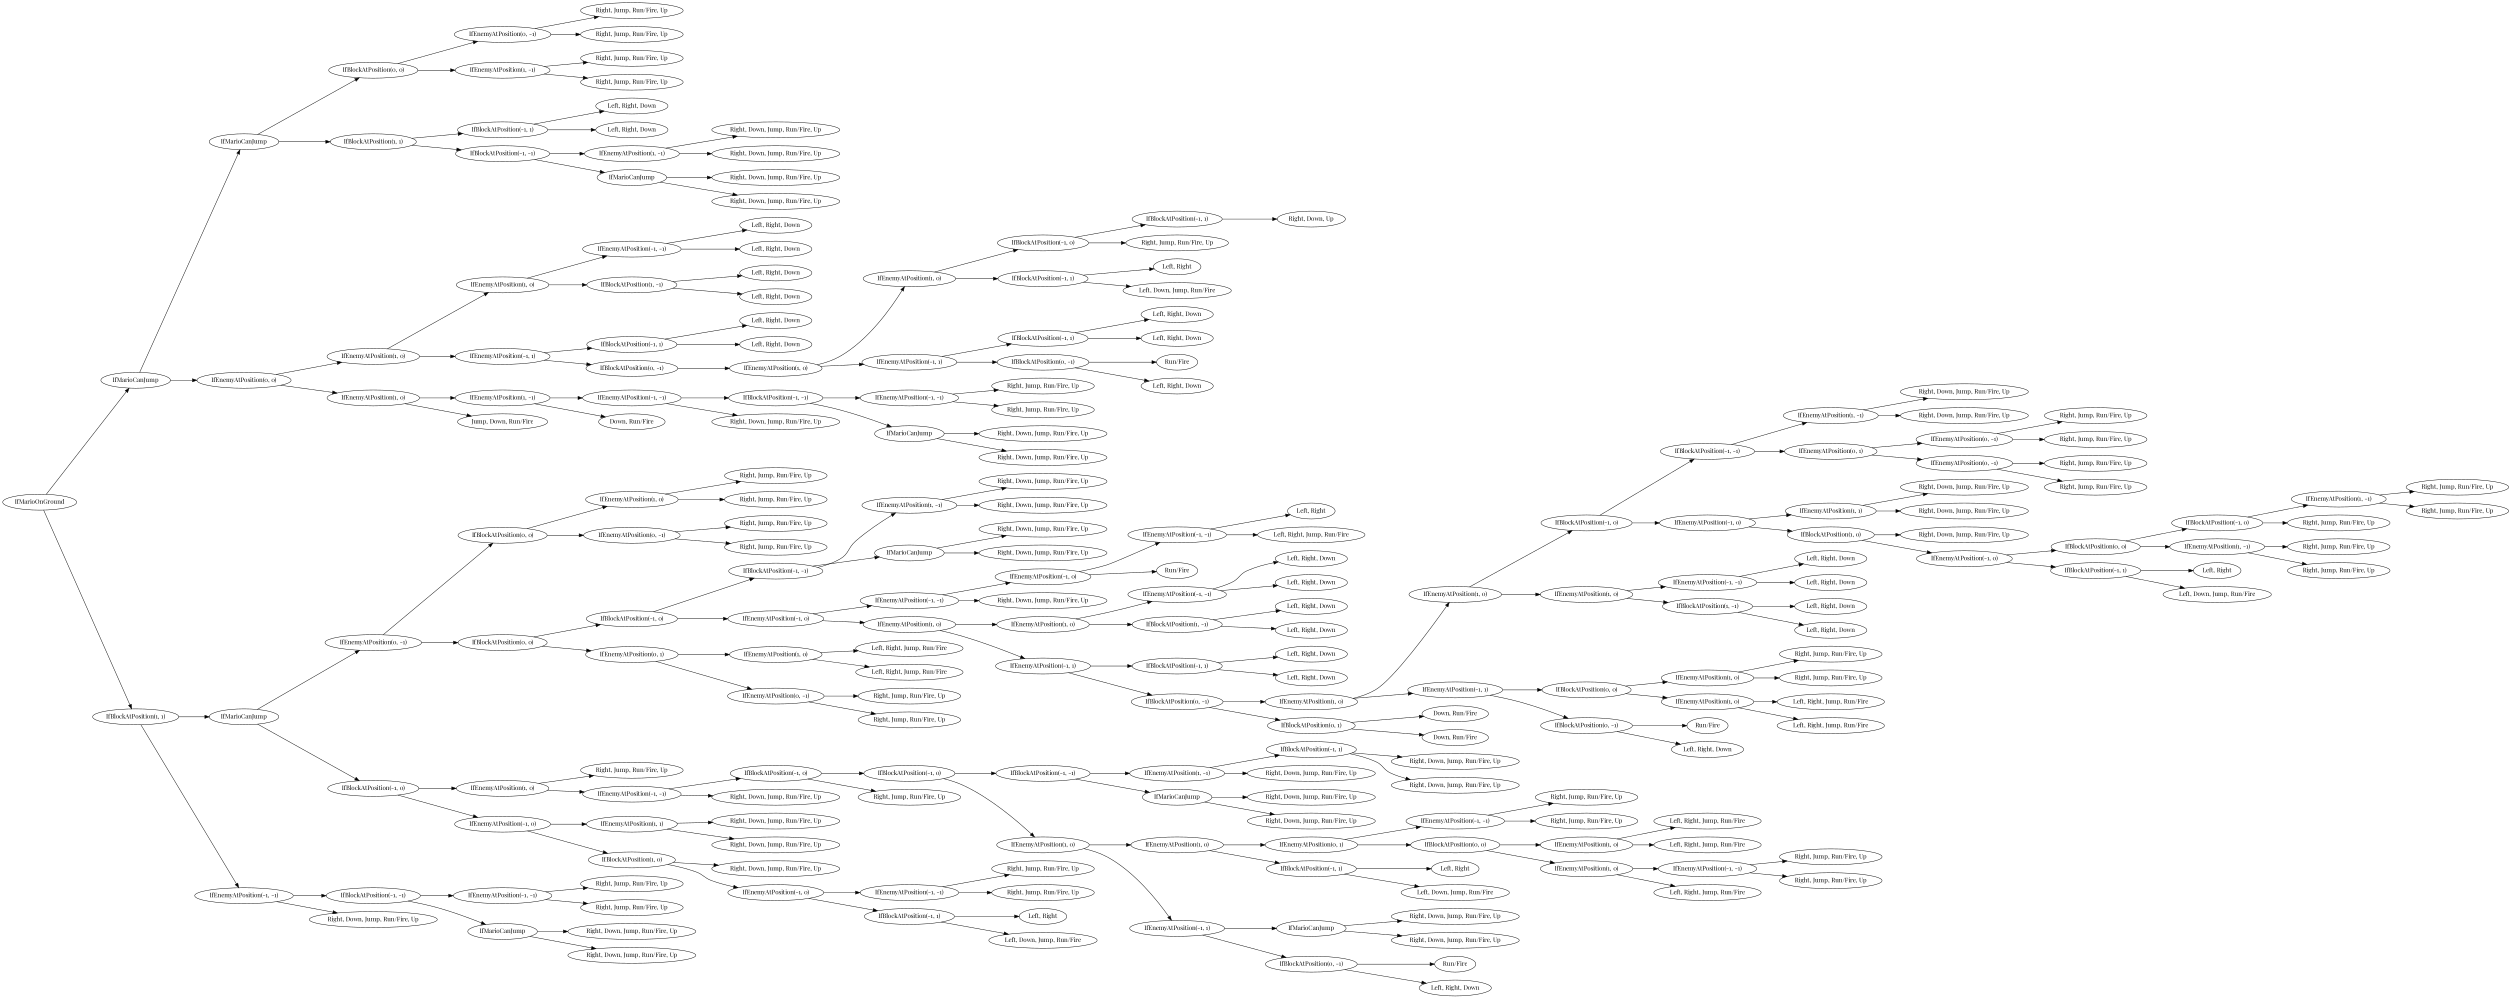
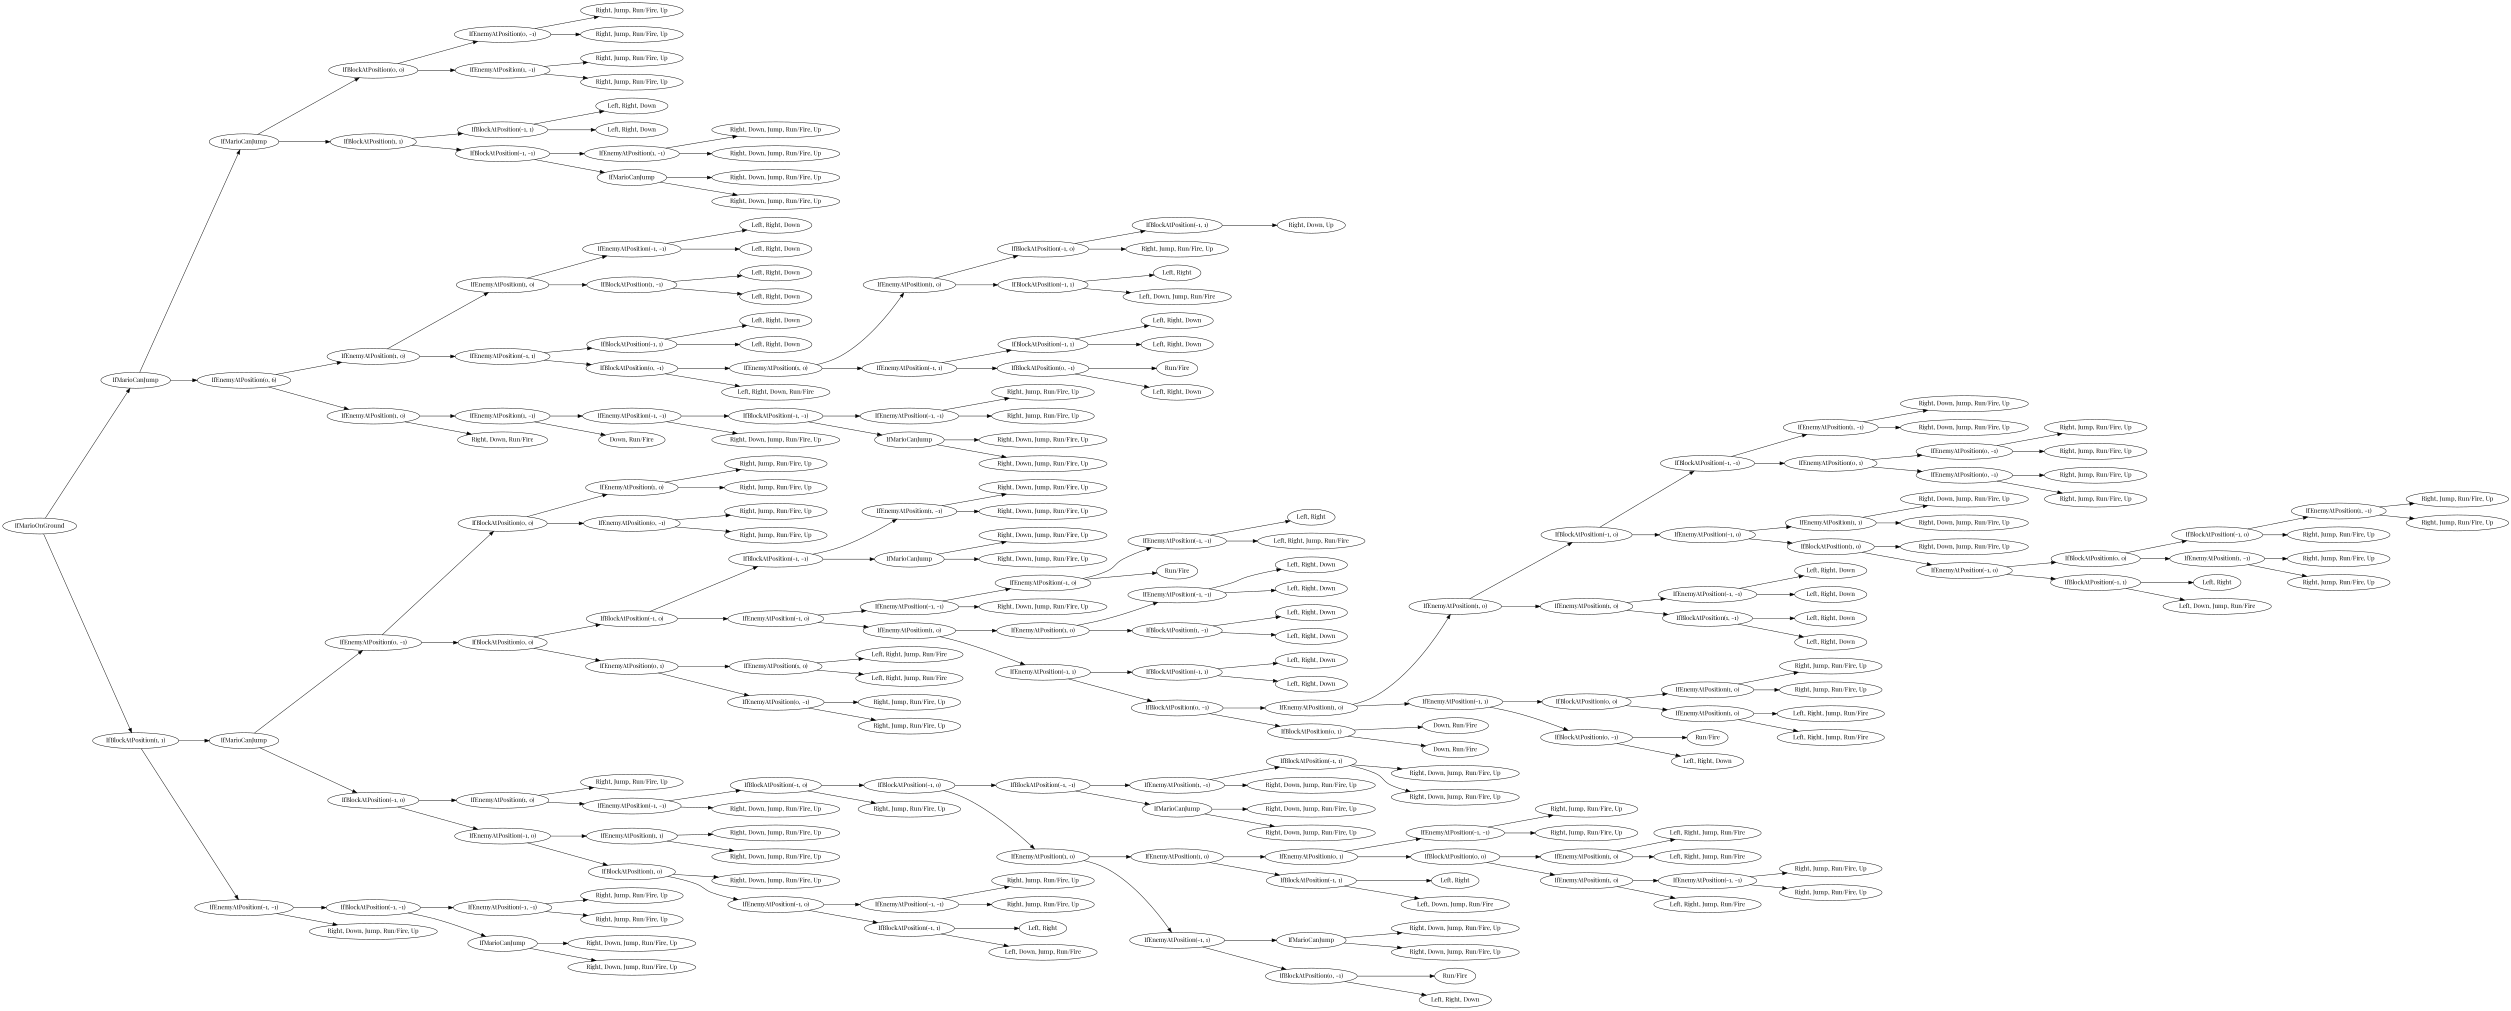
node "IfEnemyAtPosition(0, 0)": label "IfEnemyAtPosition(0, 0)" -> "IfEnemyAtPosition(0, 6)"
node "Left, Right, Down, Run/Fire": added
node "Jump, Down, Run/Fire": label "Jump, Down, Run/Fire" -> "Right, Down, Run/Fire"
